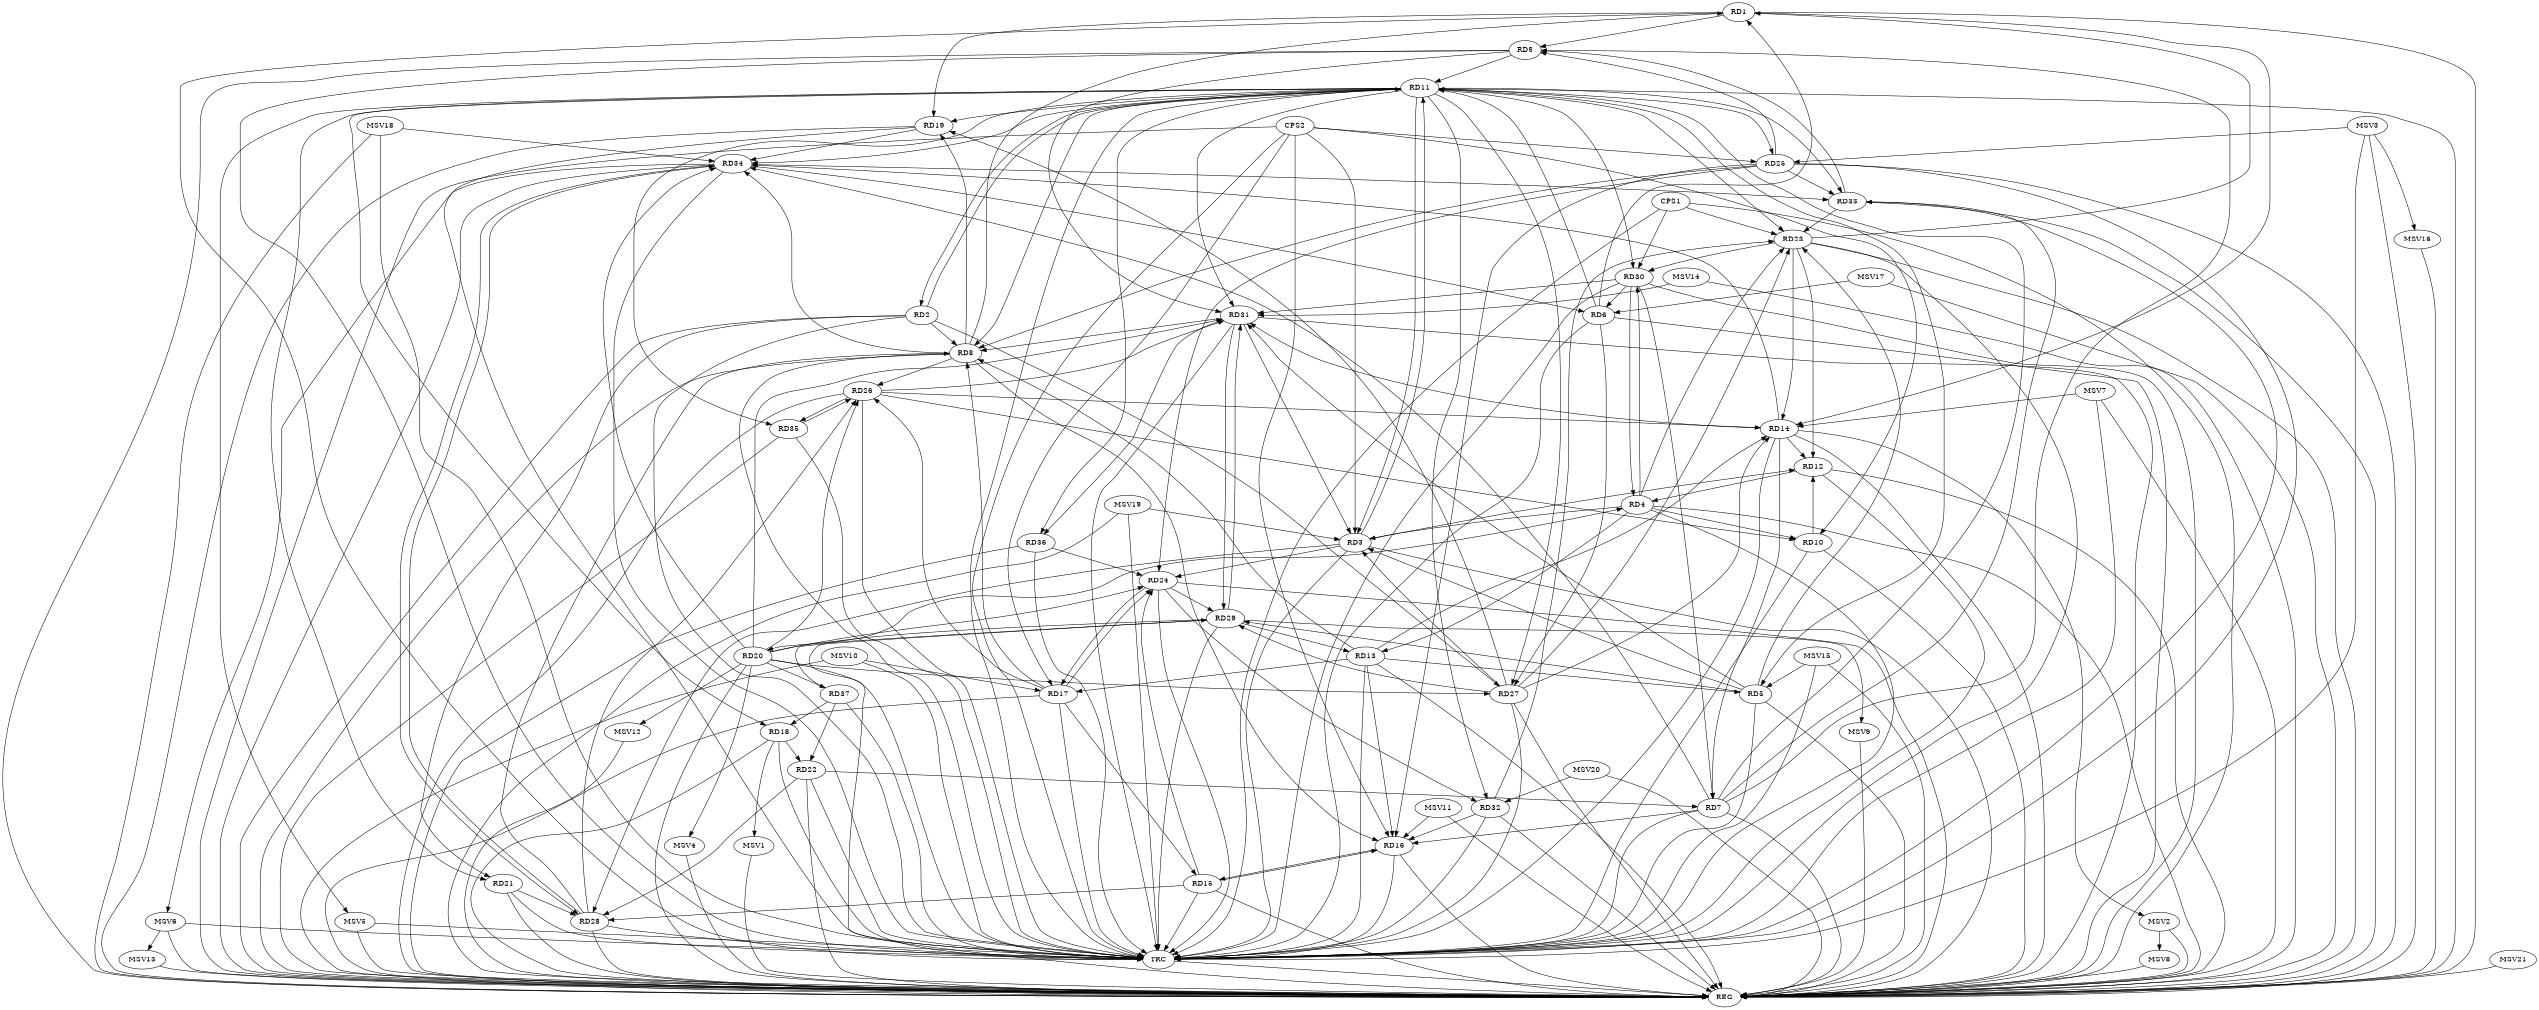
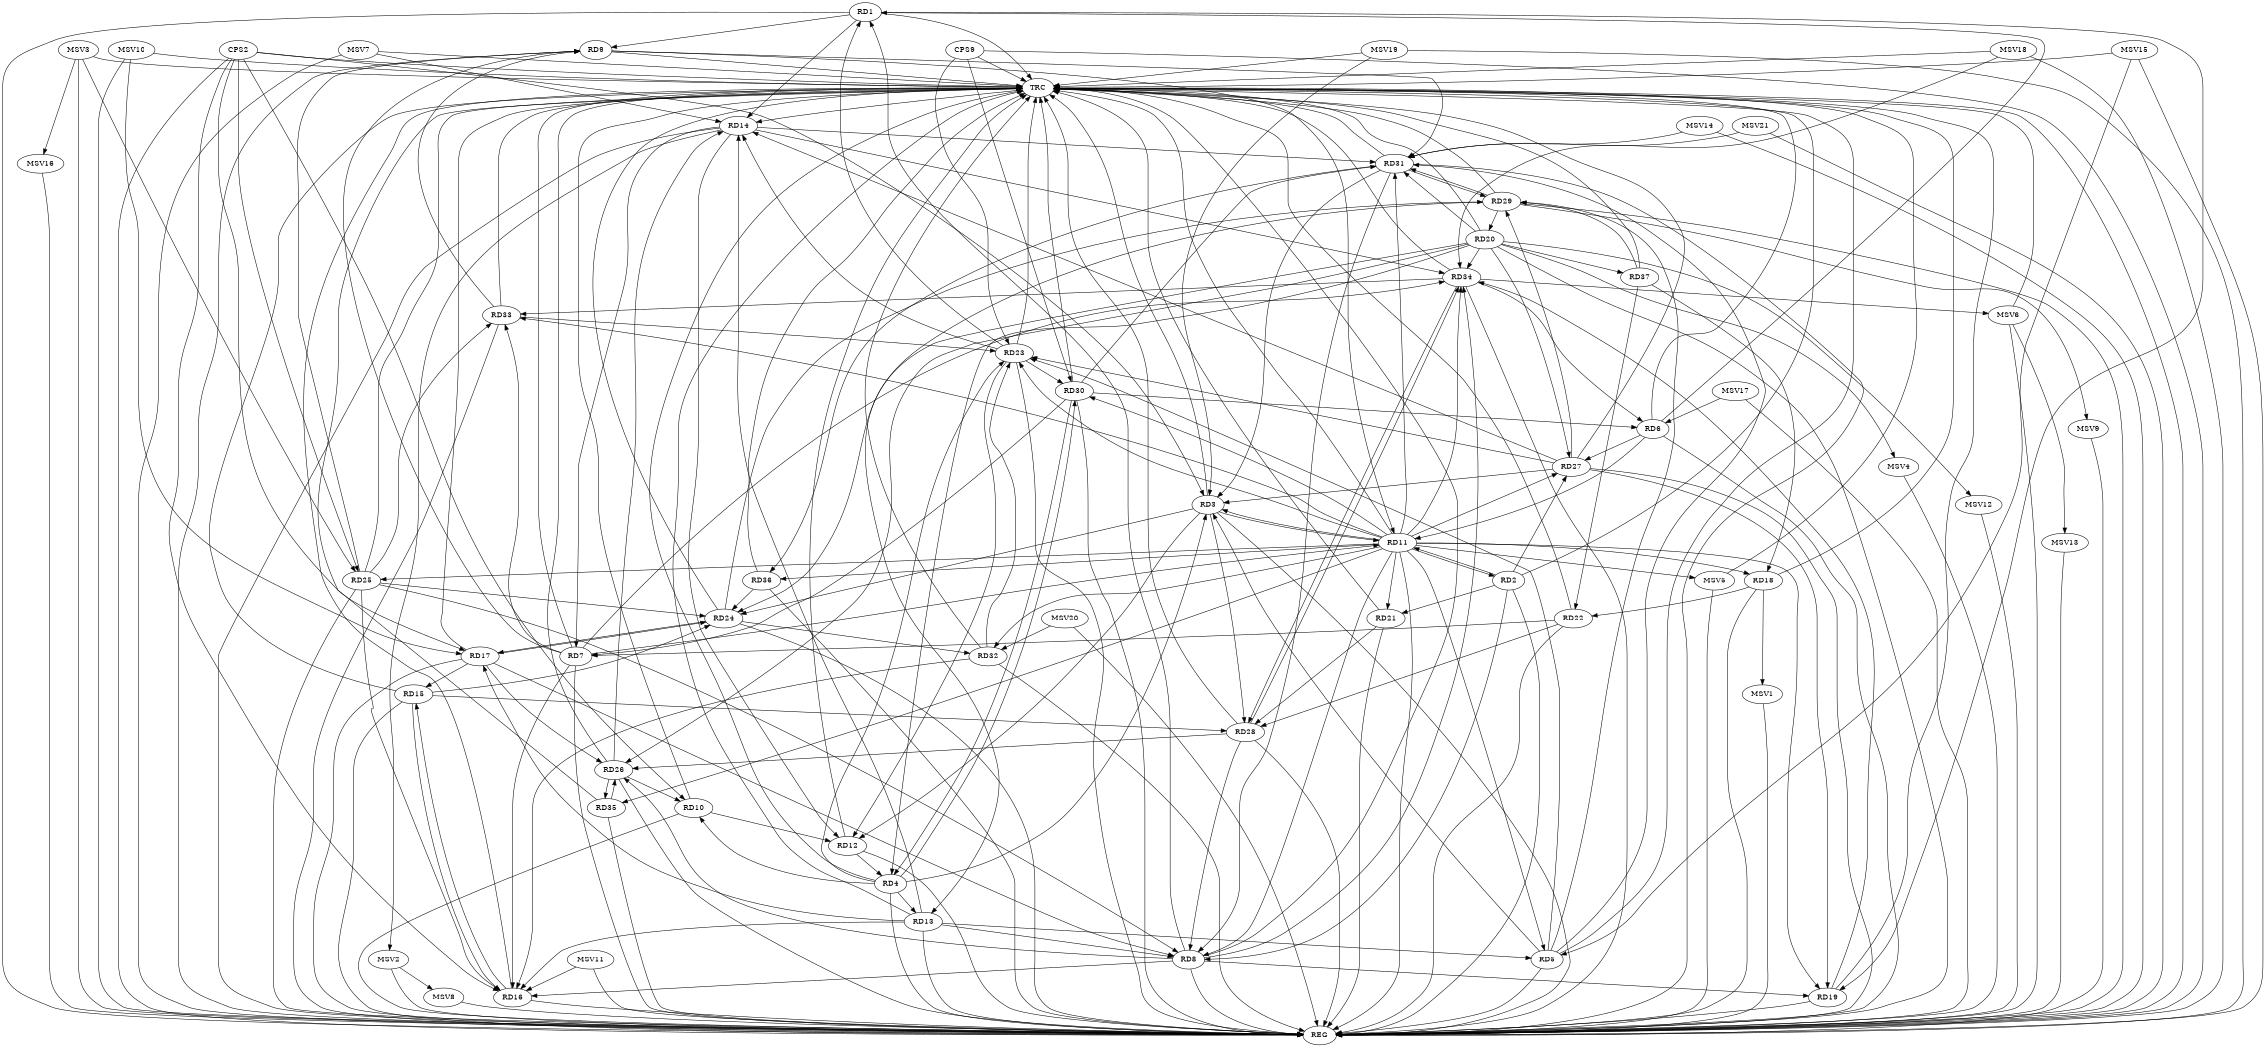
node "CPS1": label "CPS1" -> "CPS9"
edge "RD26" -> "RD31": now "MSV21" -> "RD31"
edge "RD14" -> "TRC": reversed
